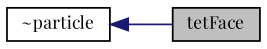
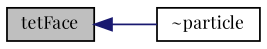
edge "tetFace" -> "~particle": reversed
